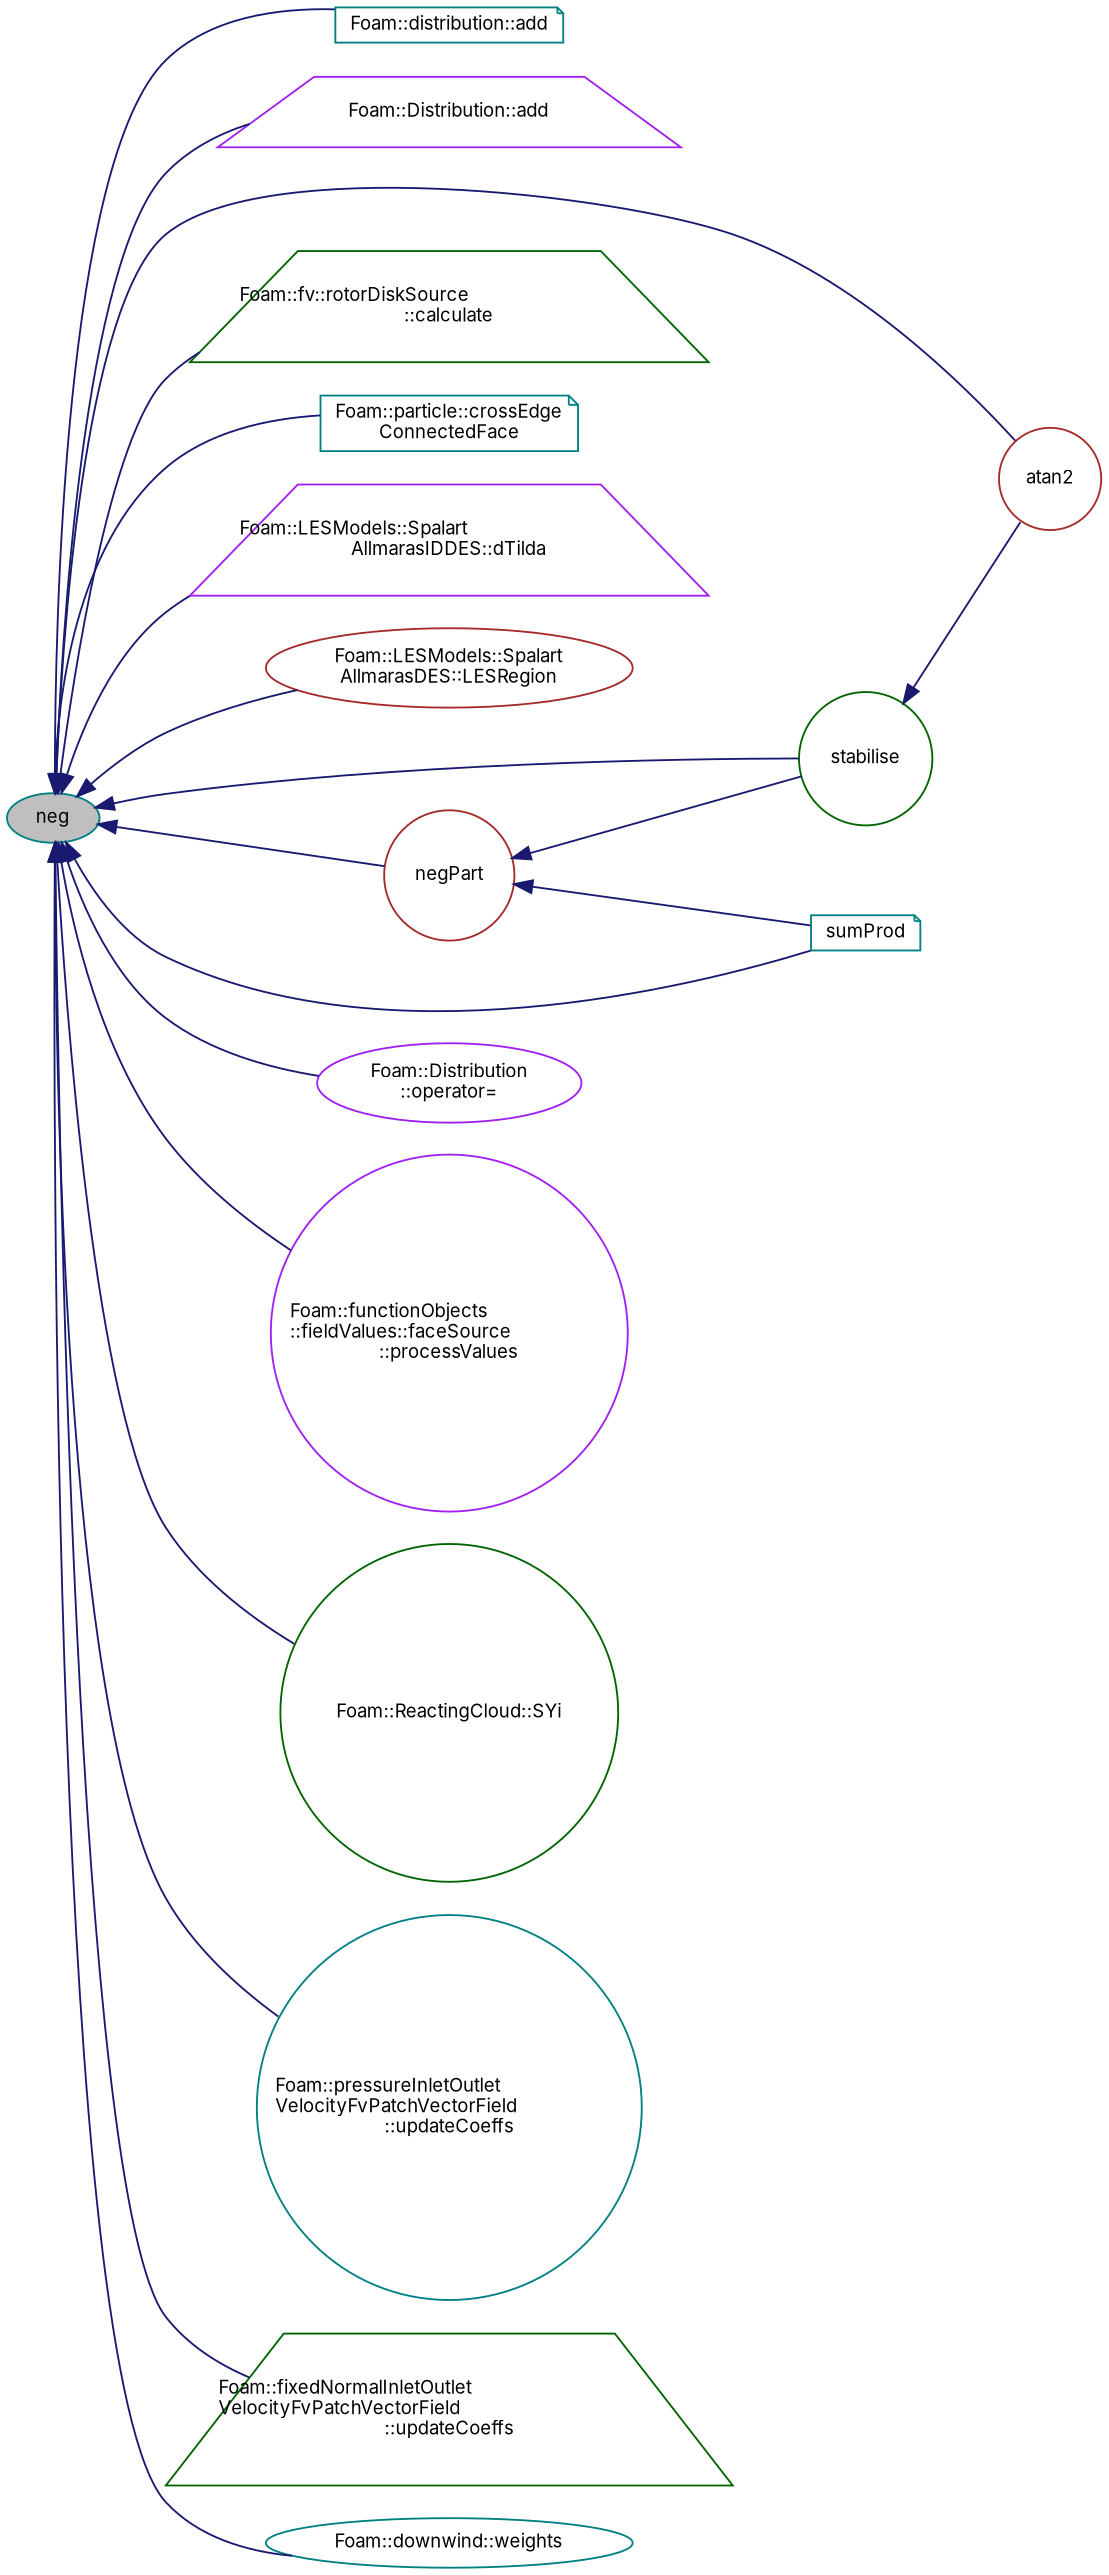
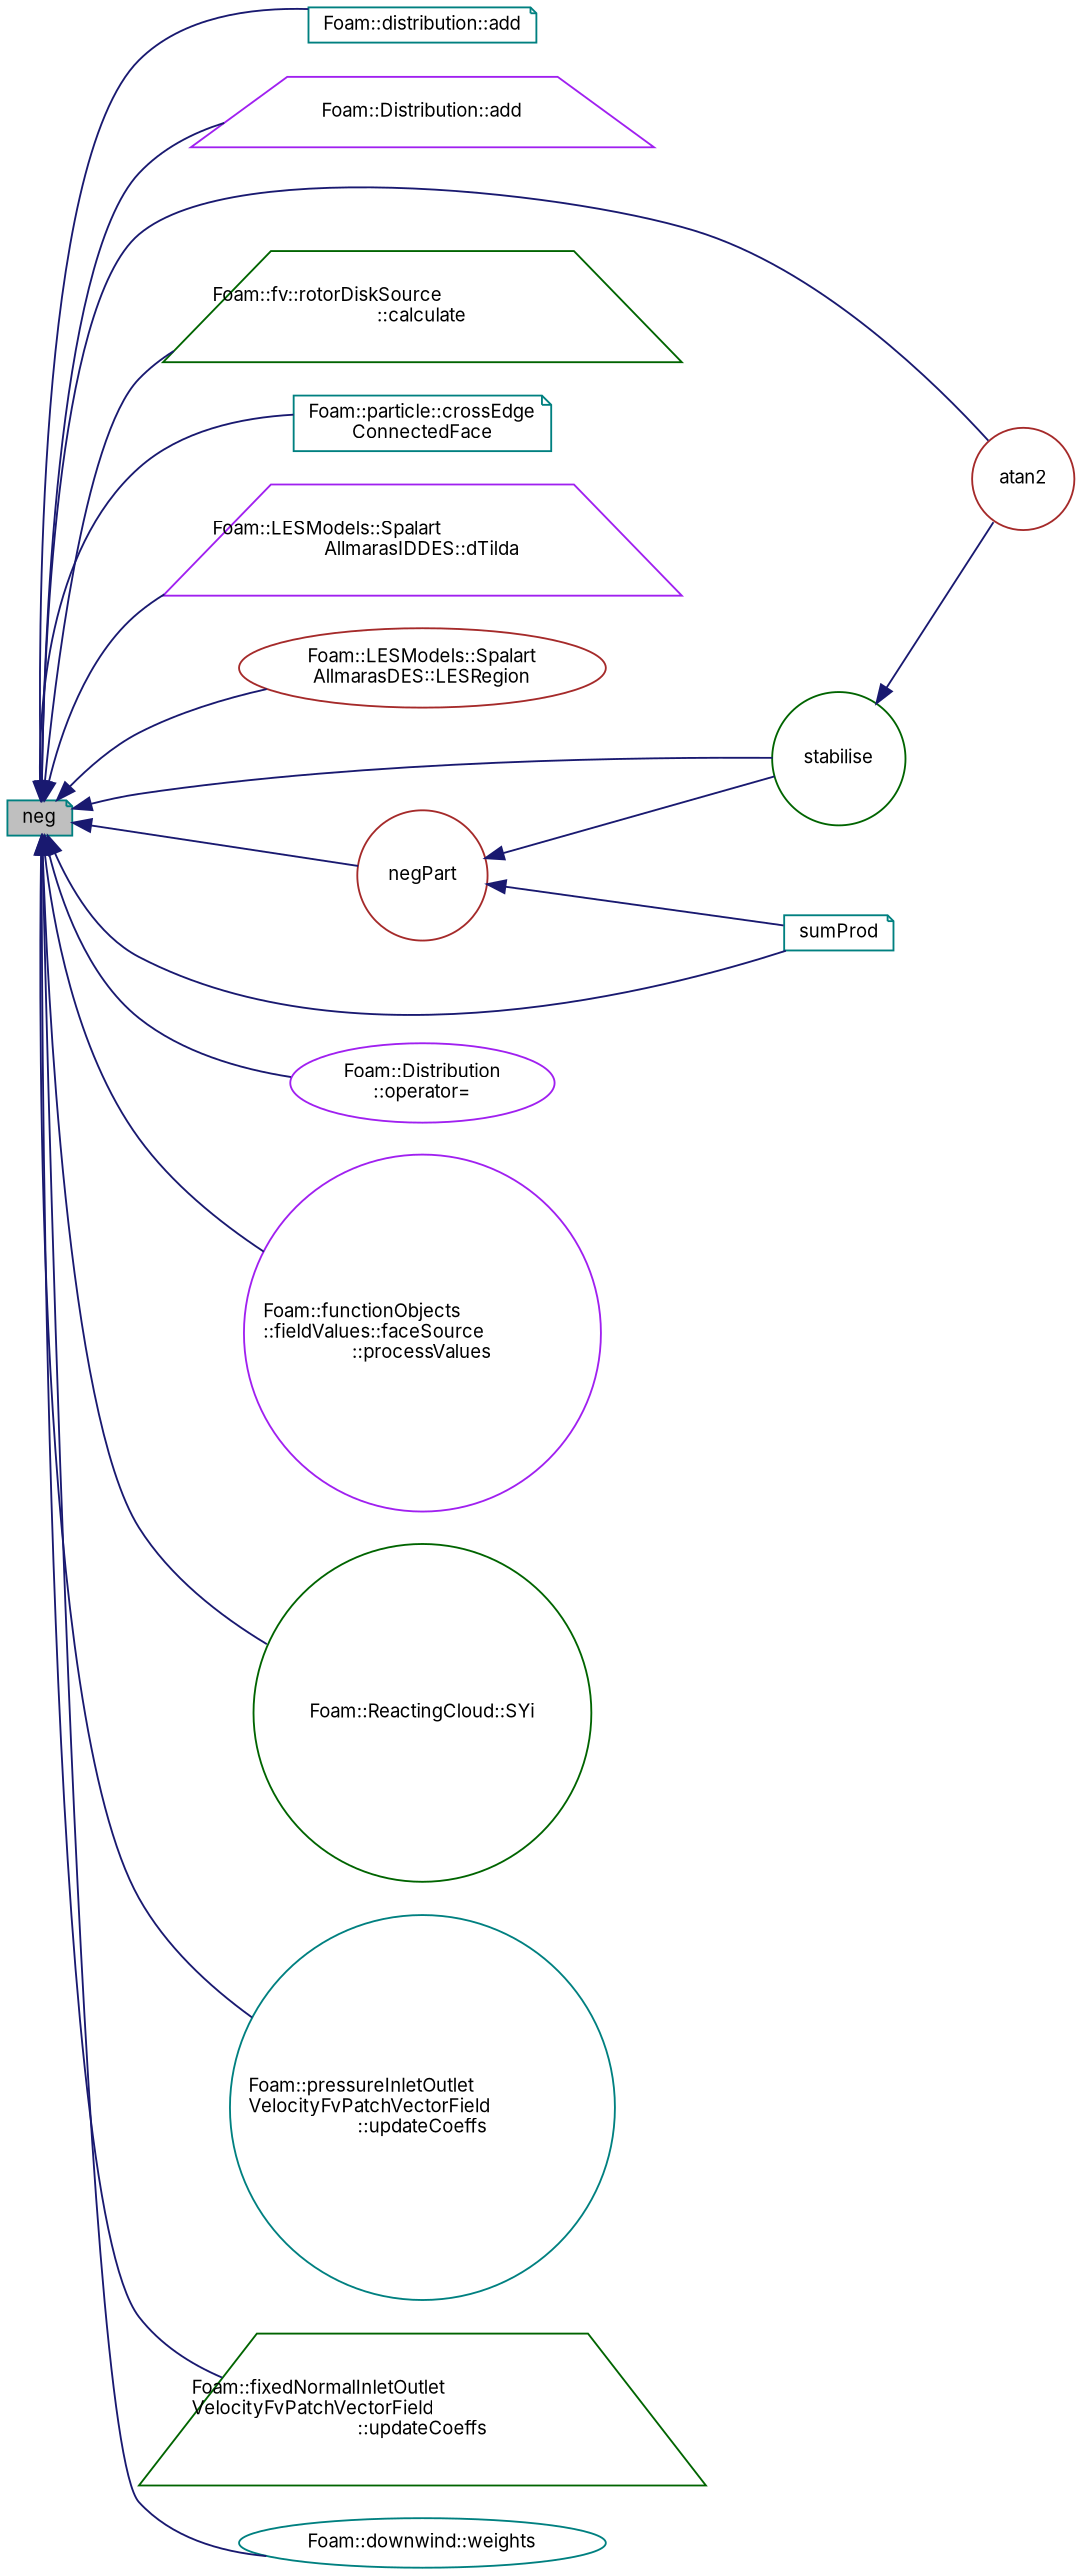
node "neg": shape ellipse -> note
